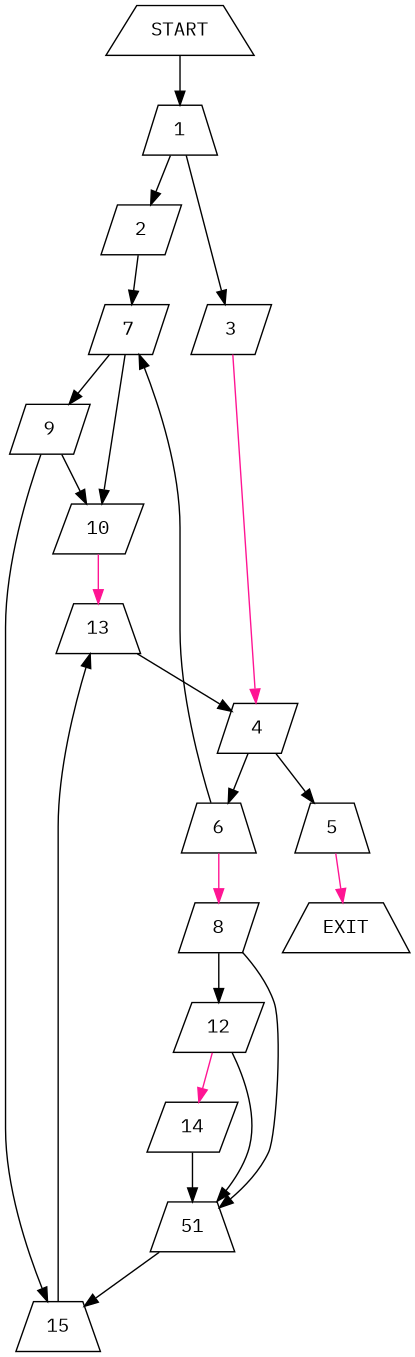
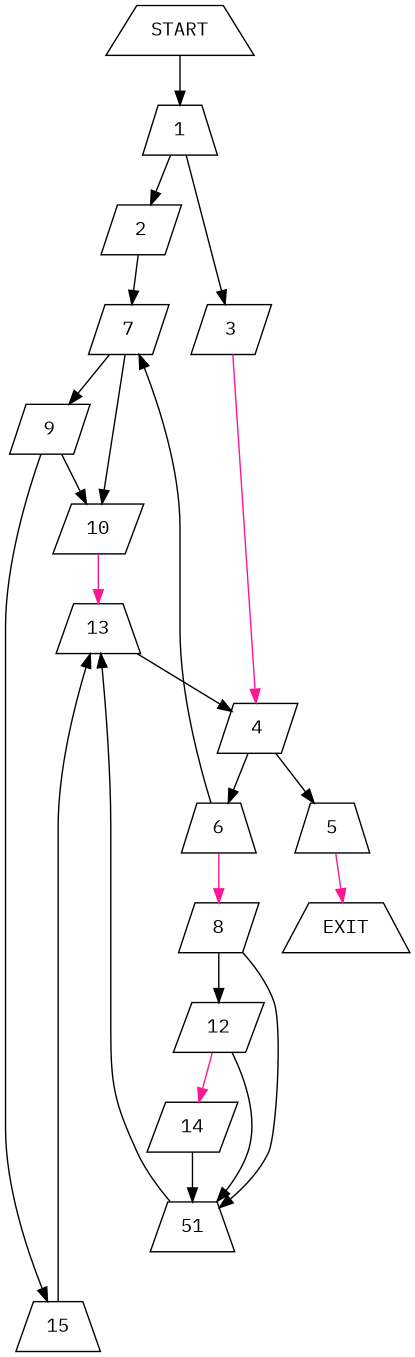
edge "51" -> "15": now "51" -> "13"
